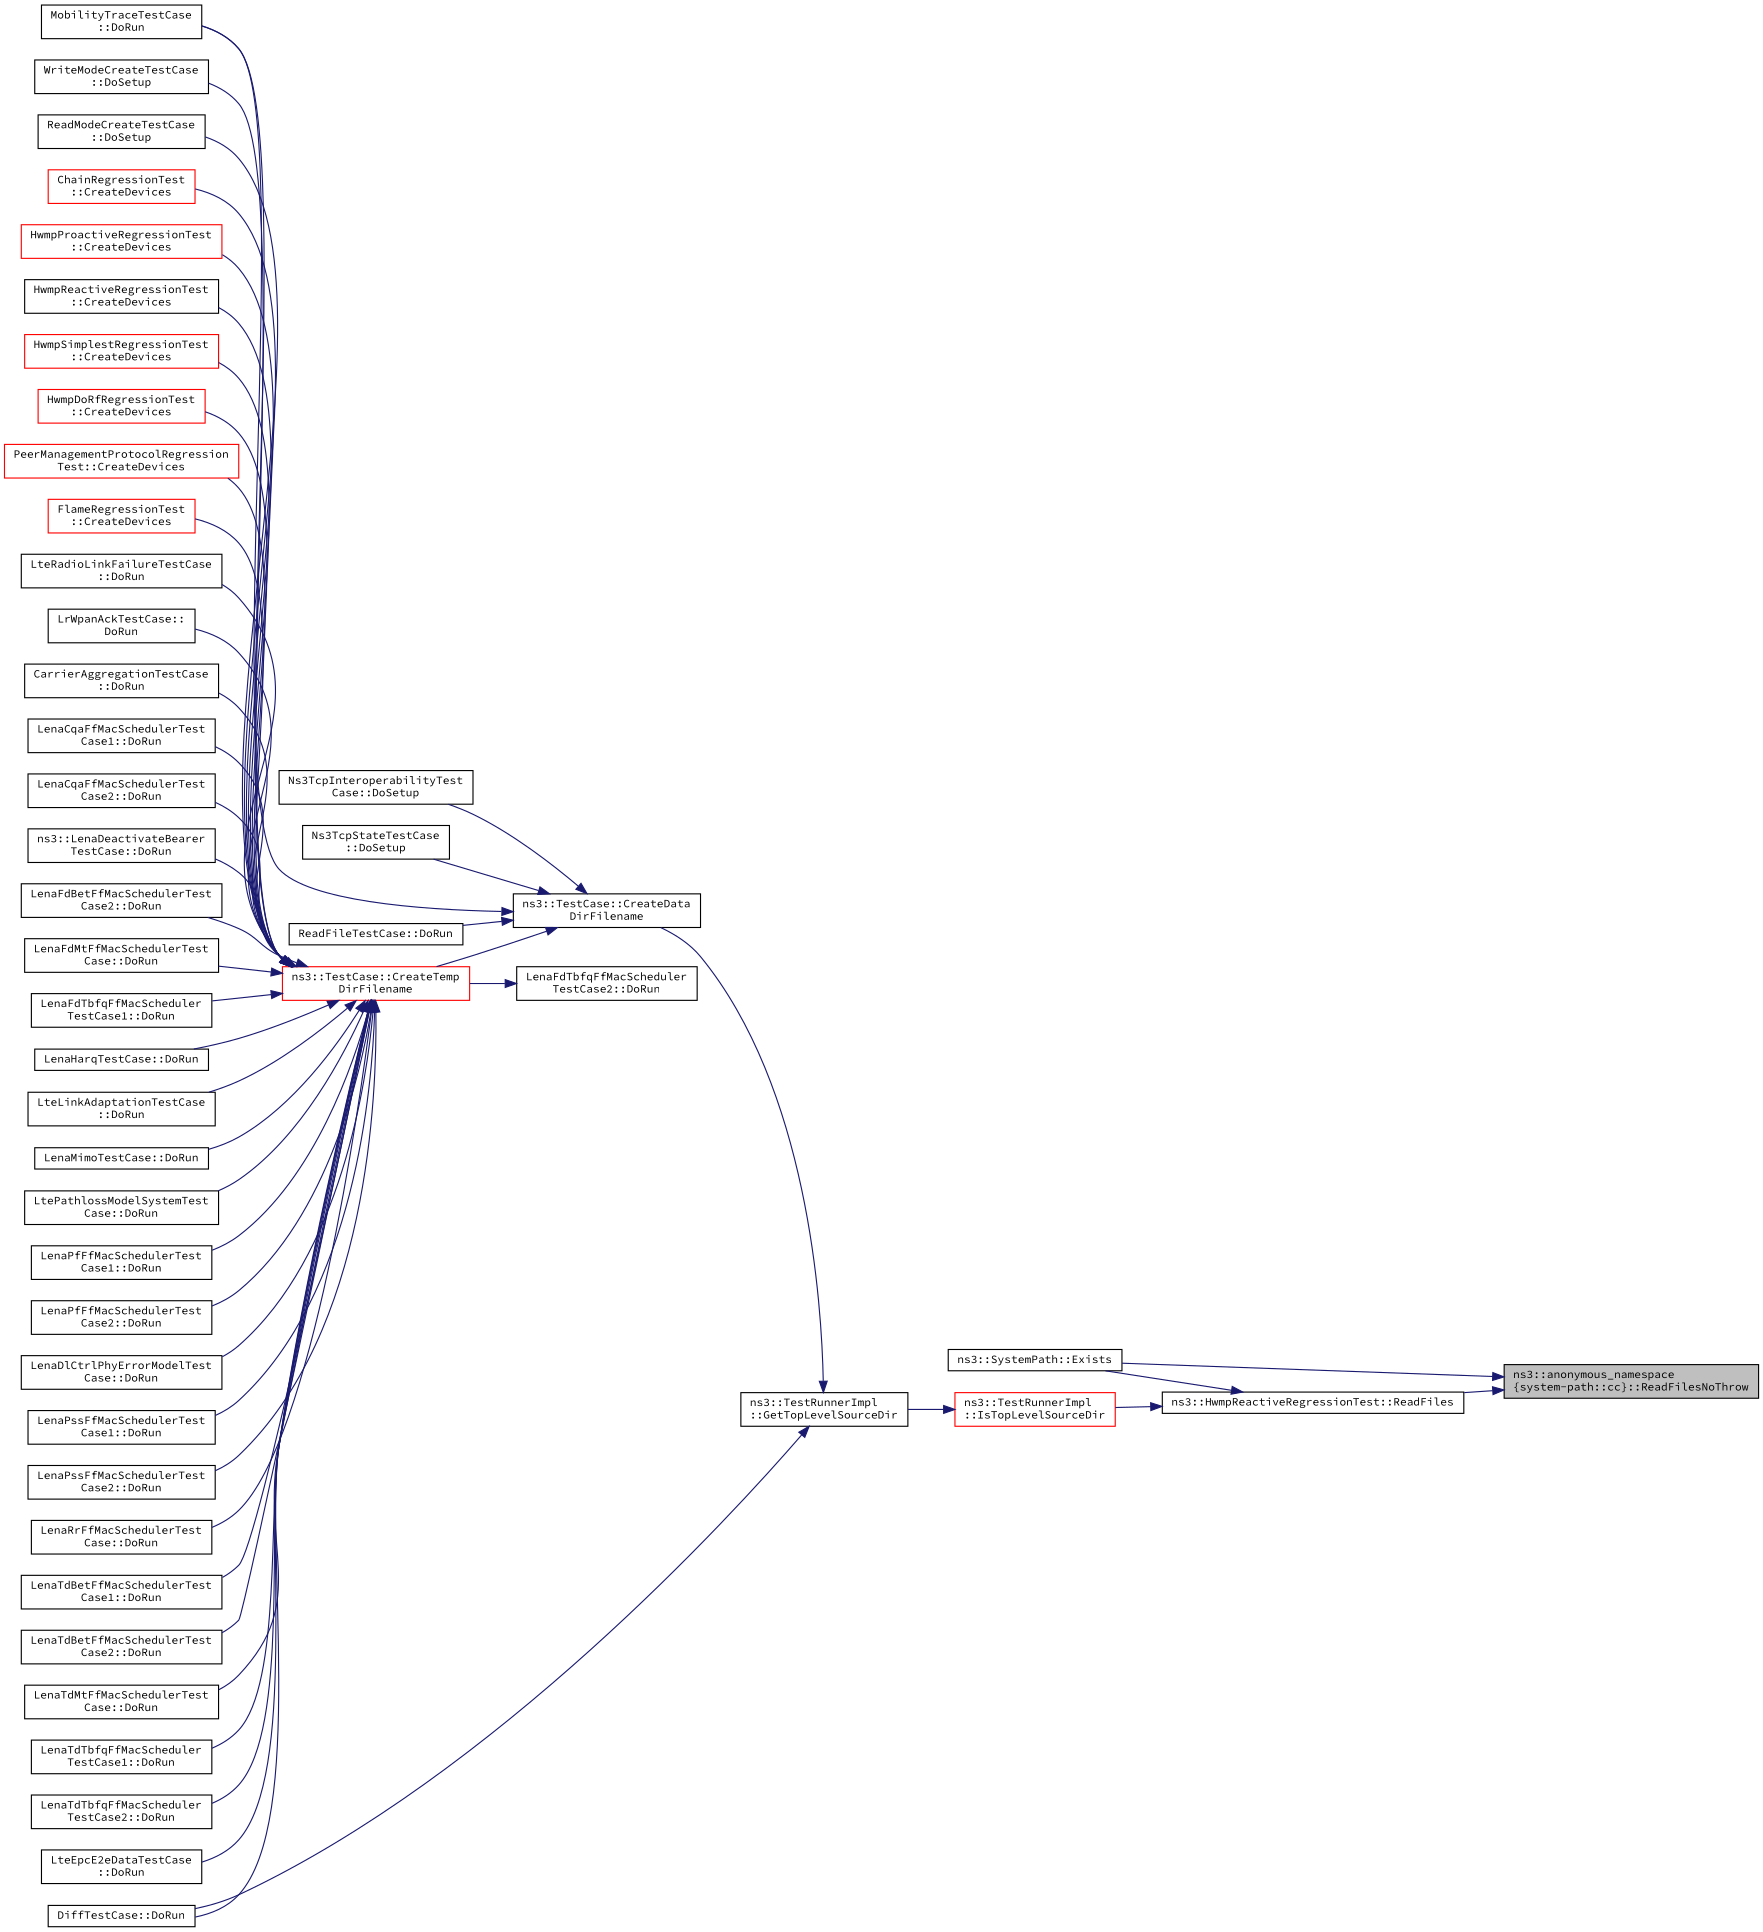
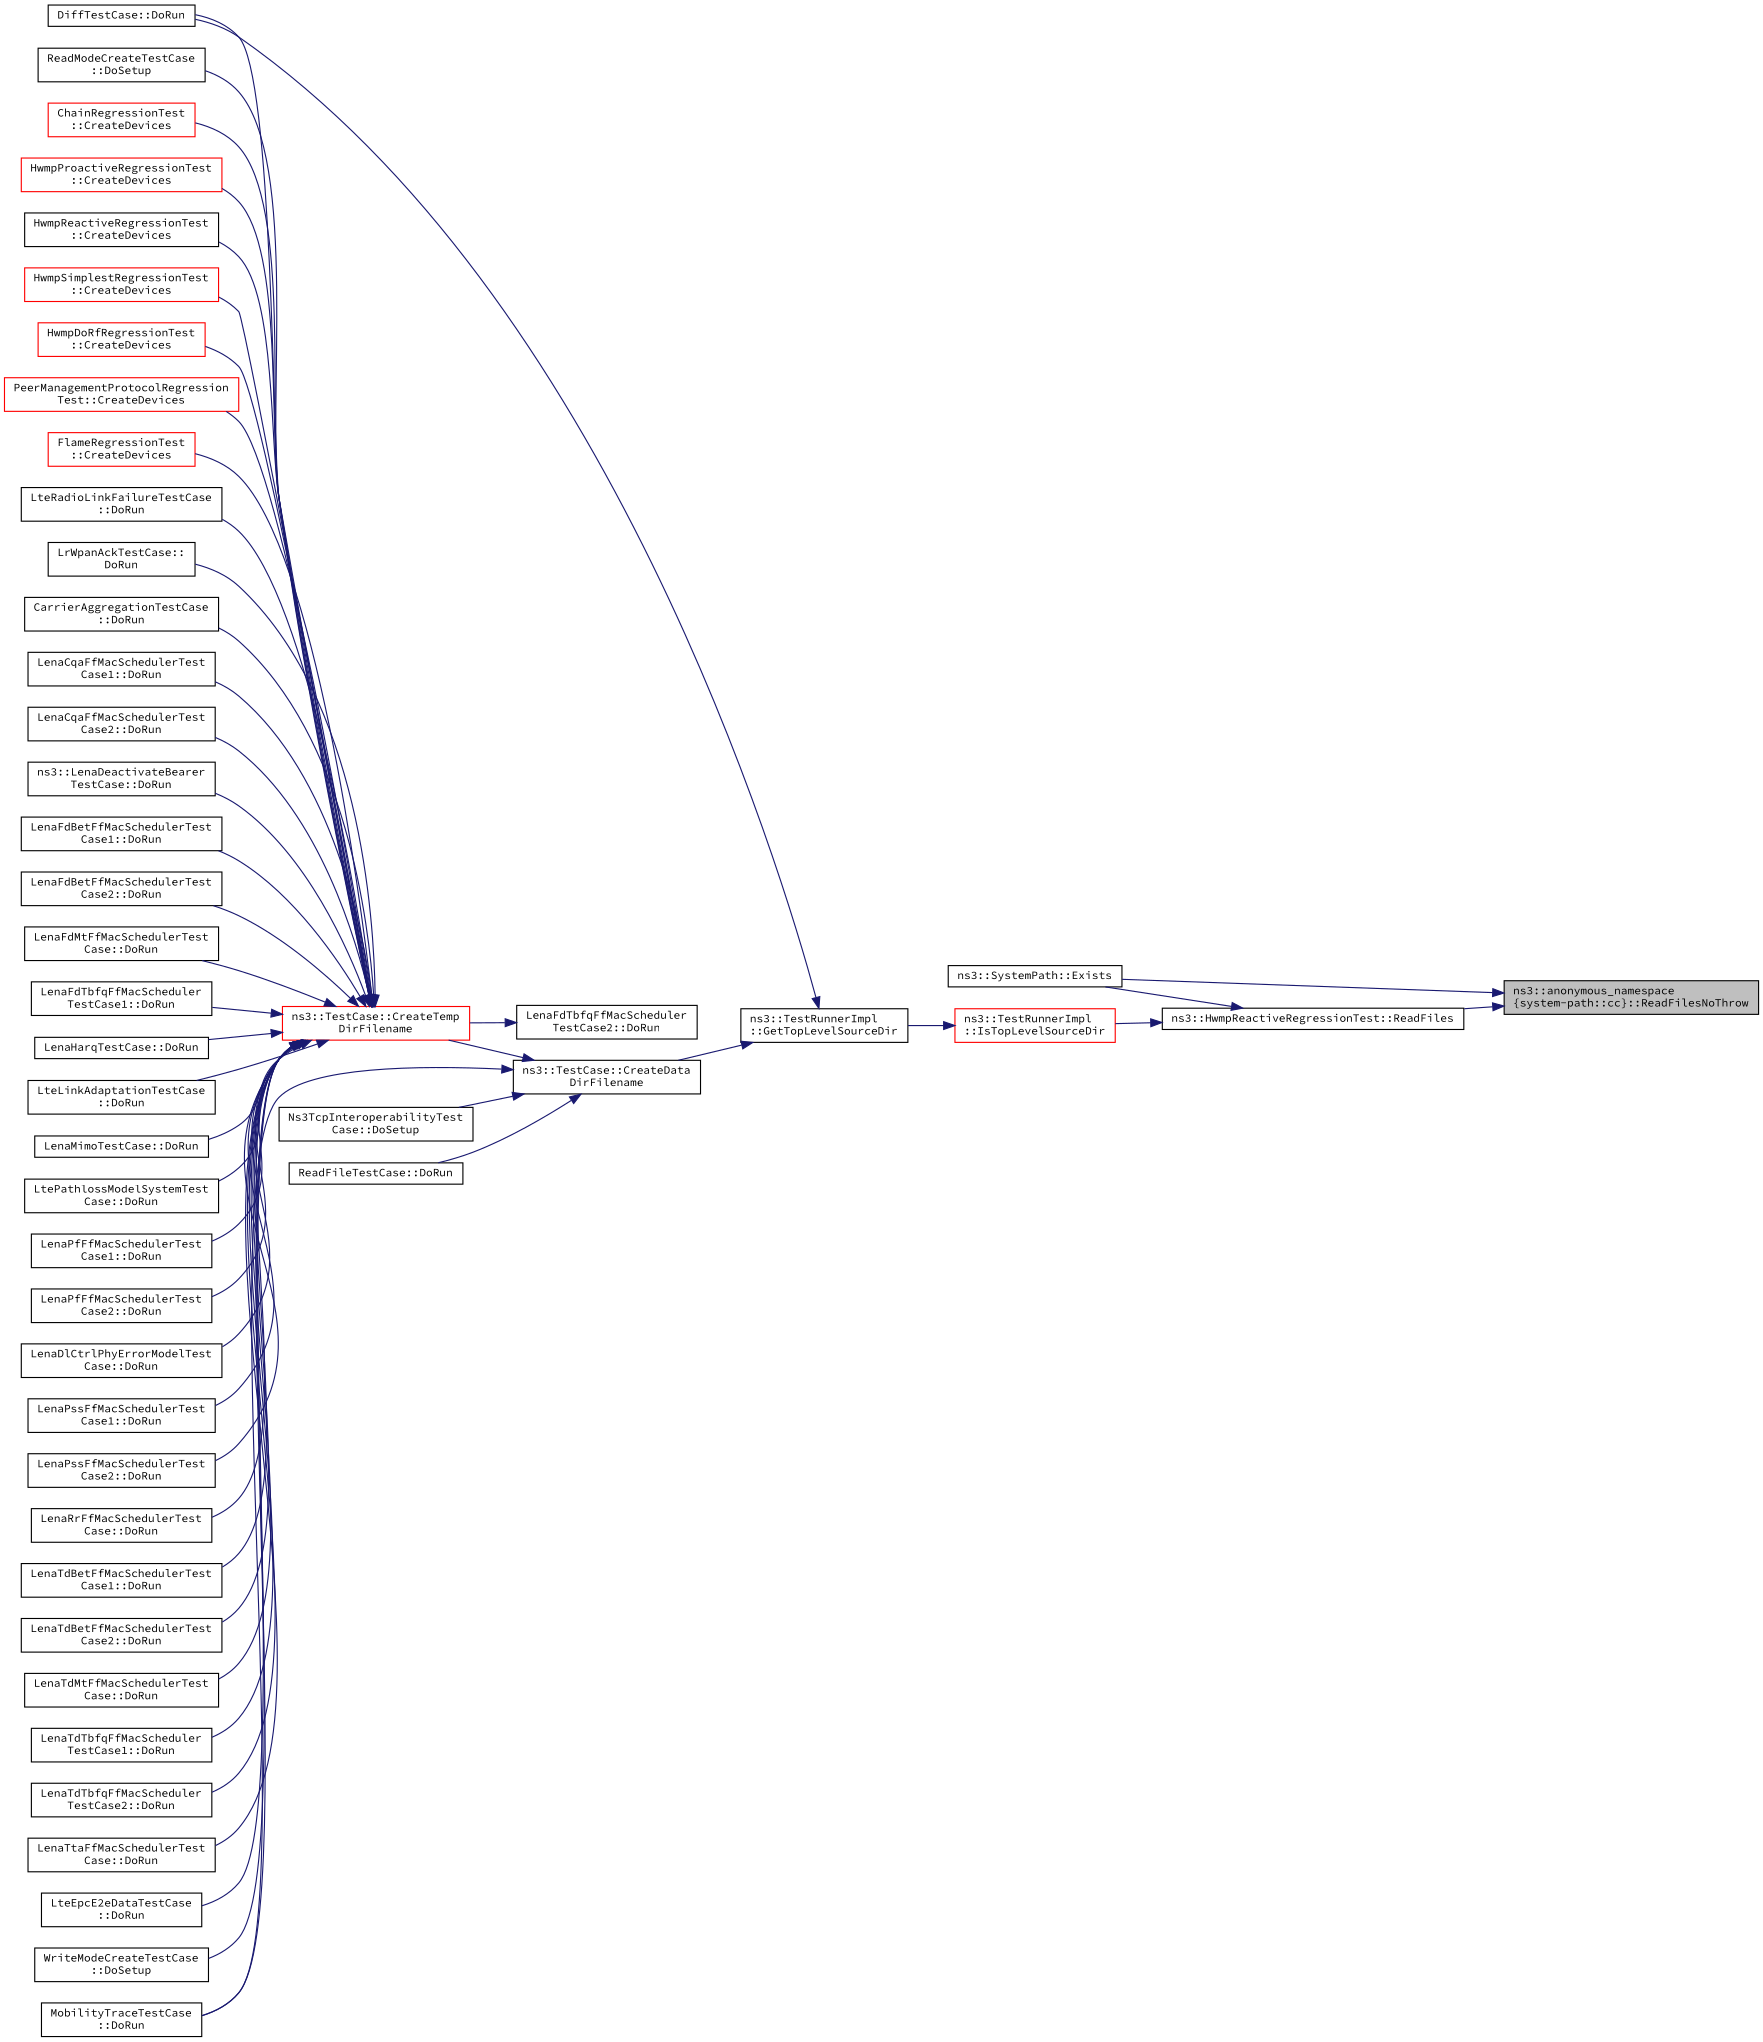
node "LenaFdBetFfMacSchedulerTest Case1::DoRun": added
node "Ns3TcpStateTestCase ::DoSetup": removed
node "LenaTtaFfMacSchedulerTest Case::DoRun": added
